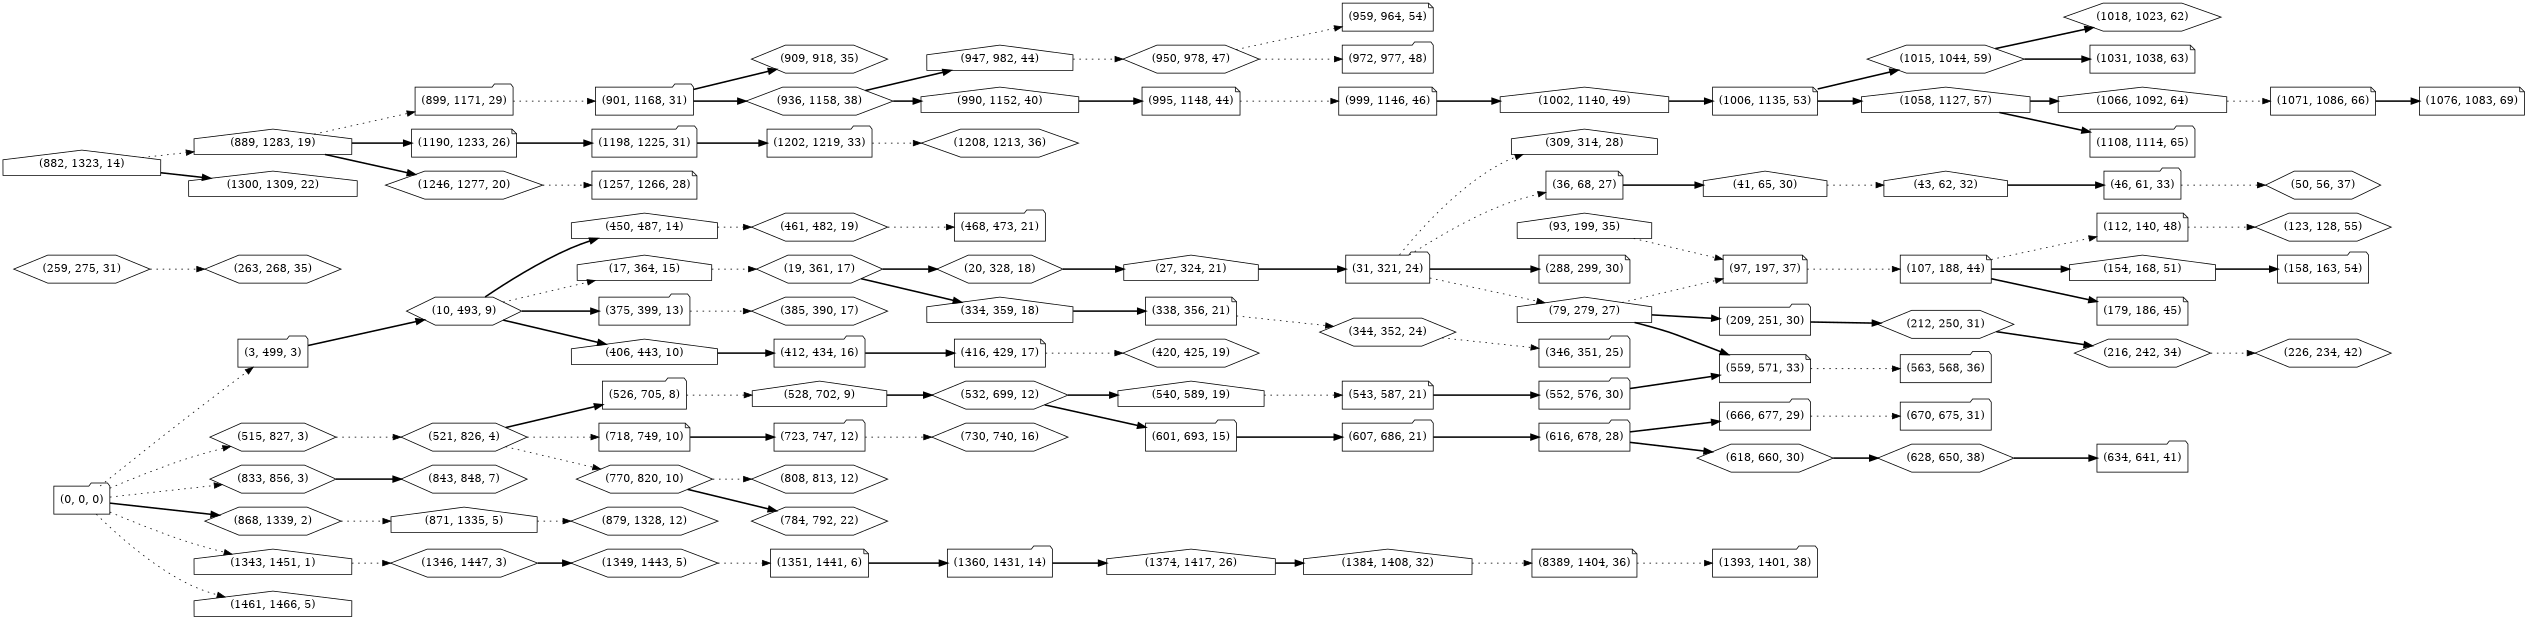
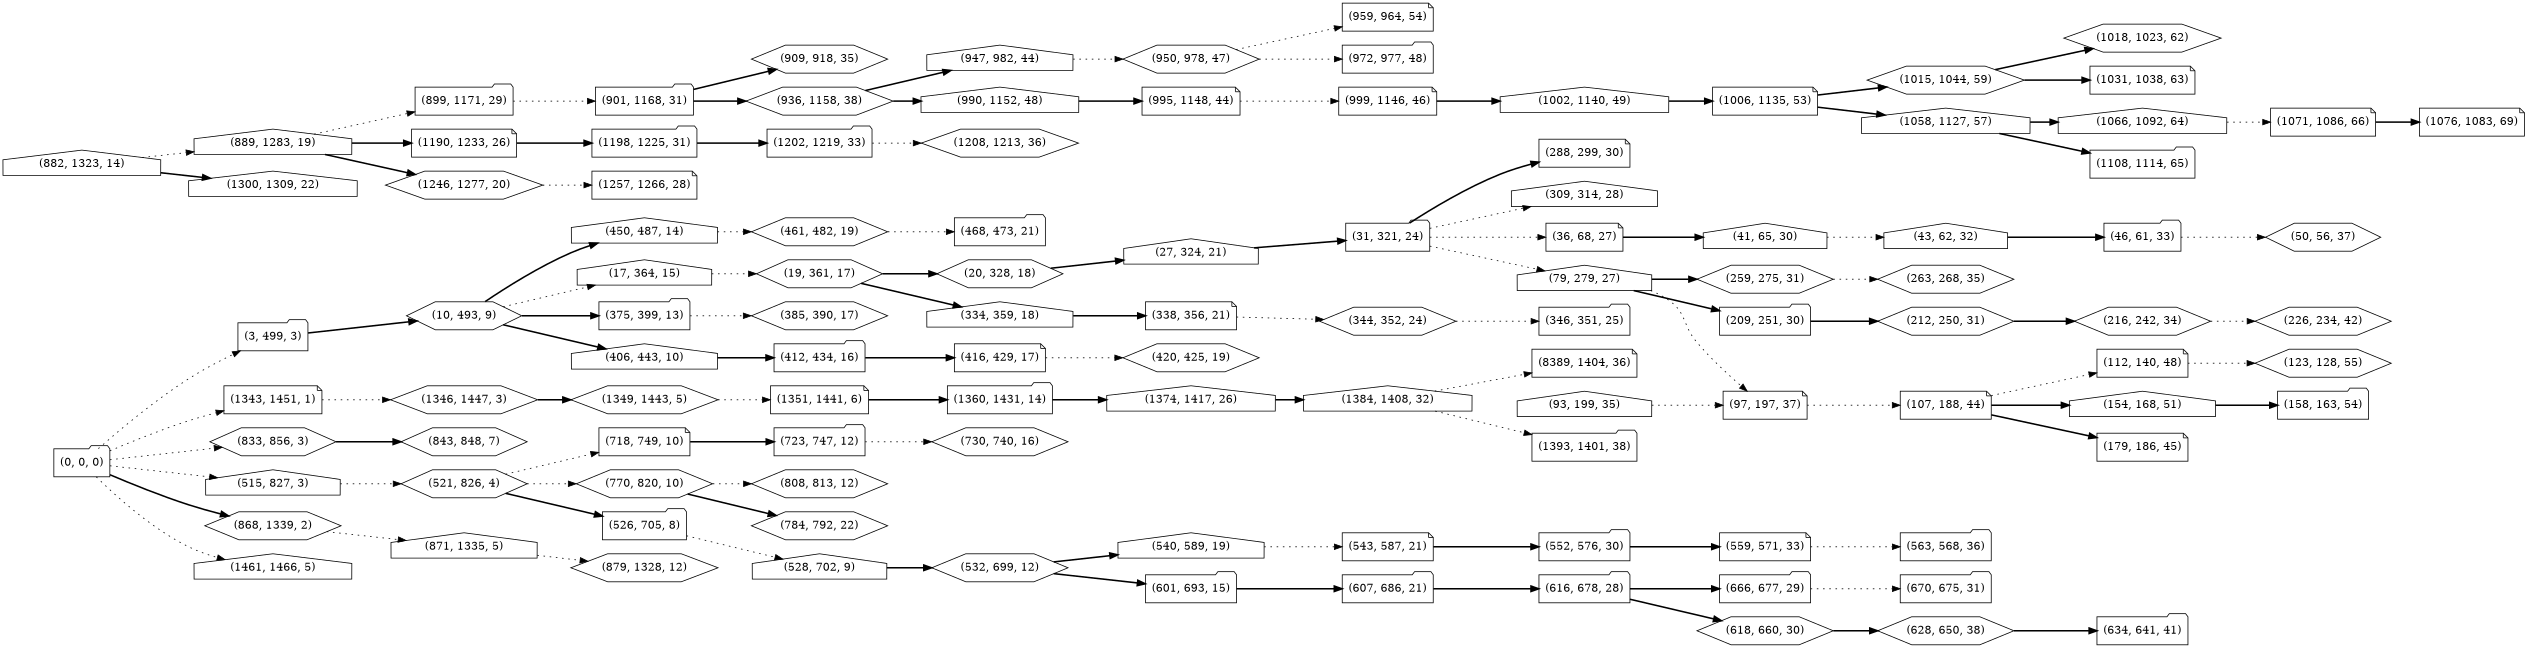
node "(990, 1152, 40)": label "(990, 1152, 40)" -> "(990, 1152, 48)"
edge "(79, 279, 27)" -> "(559, 571, 33)": now "(79, 279, 27)" -> "(259, 275, 31)"
node "(515, 827, 3)": shape hexagon -> house
node "(1343, 1451, 1)": shape house -> note
edge "(8389, 1404, 36)" -> "(1393, 1401, 38)": now "(1384, 1408, 32)" -> "(1393, 1401, 38)"
